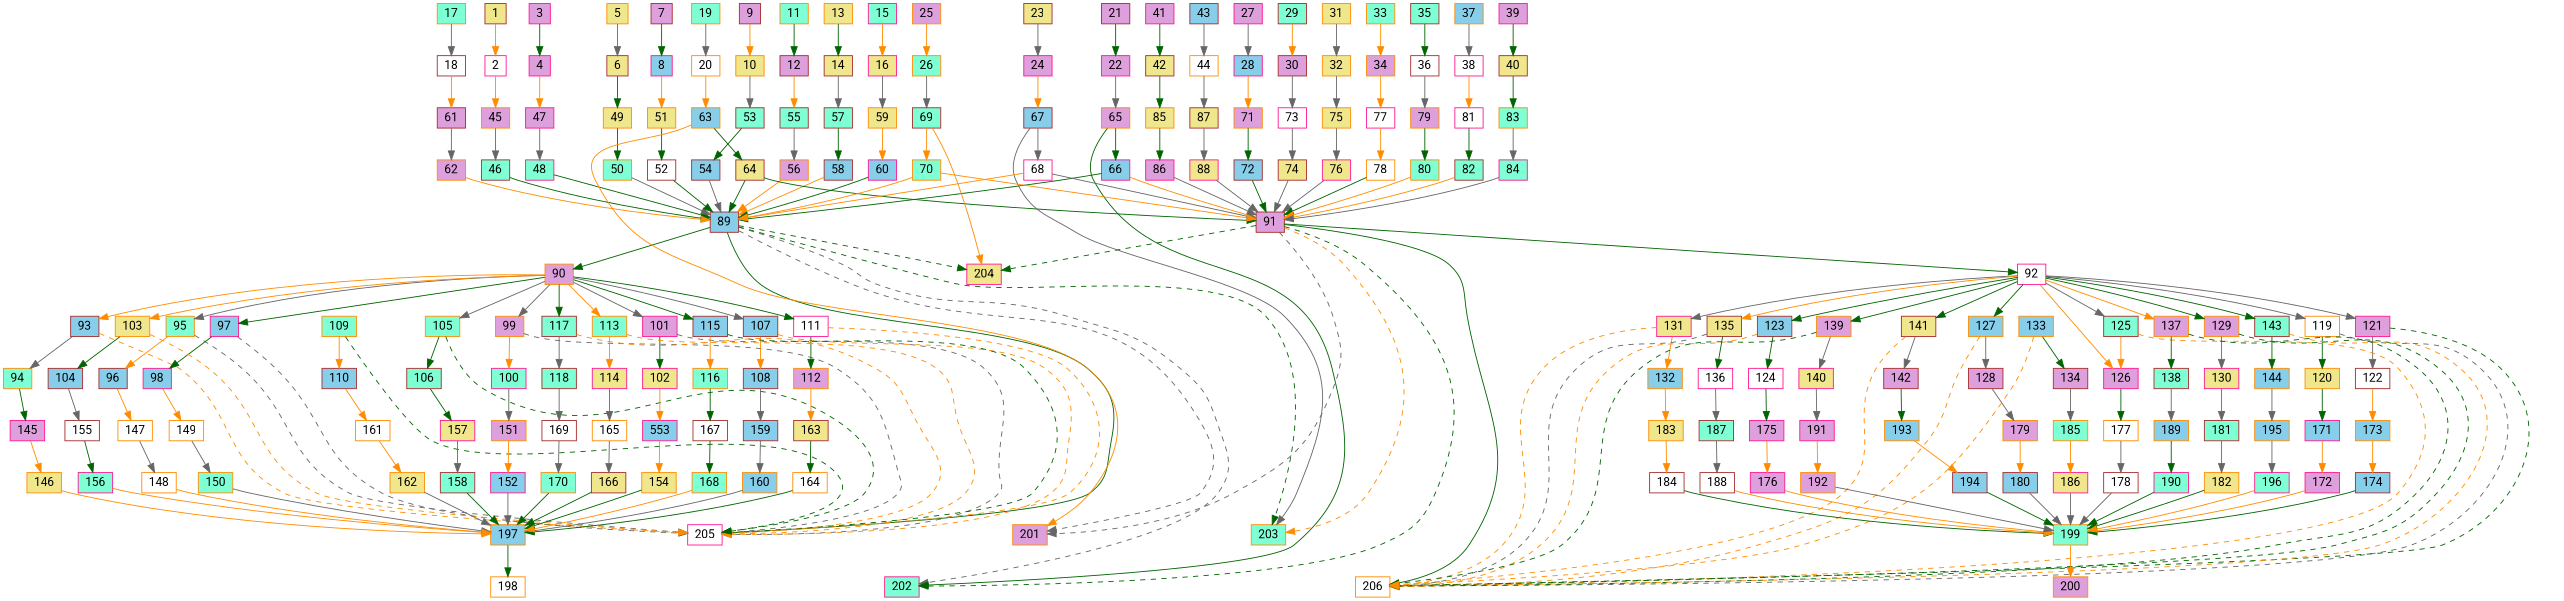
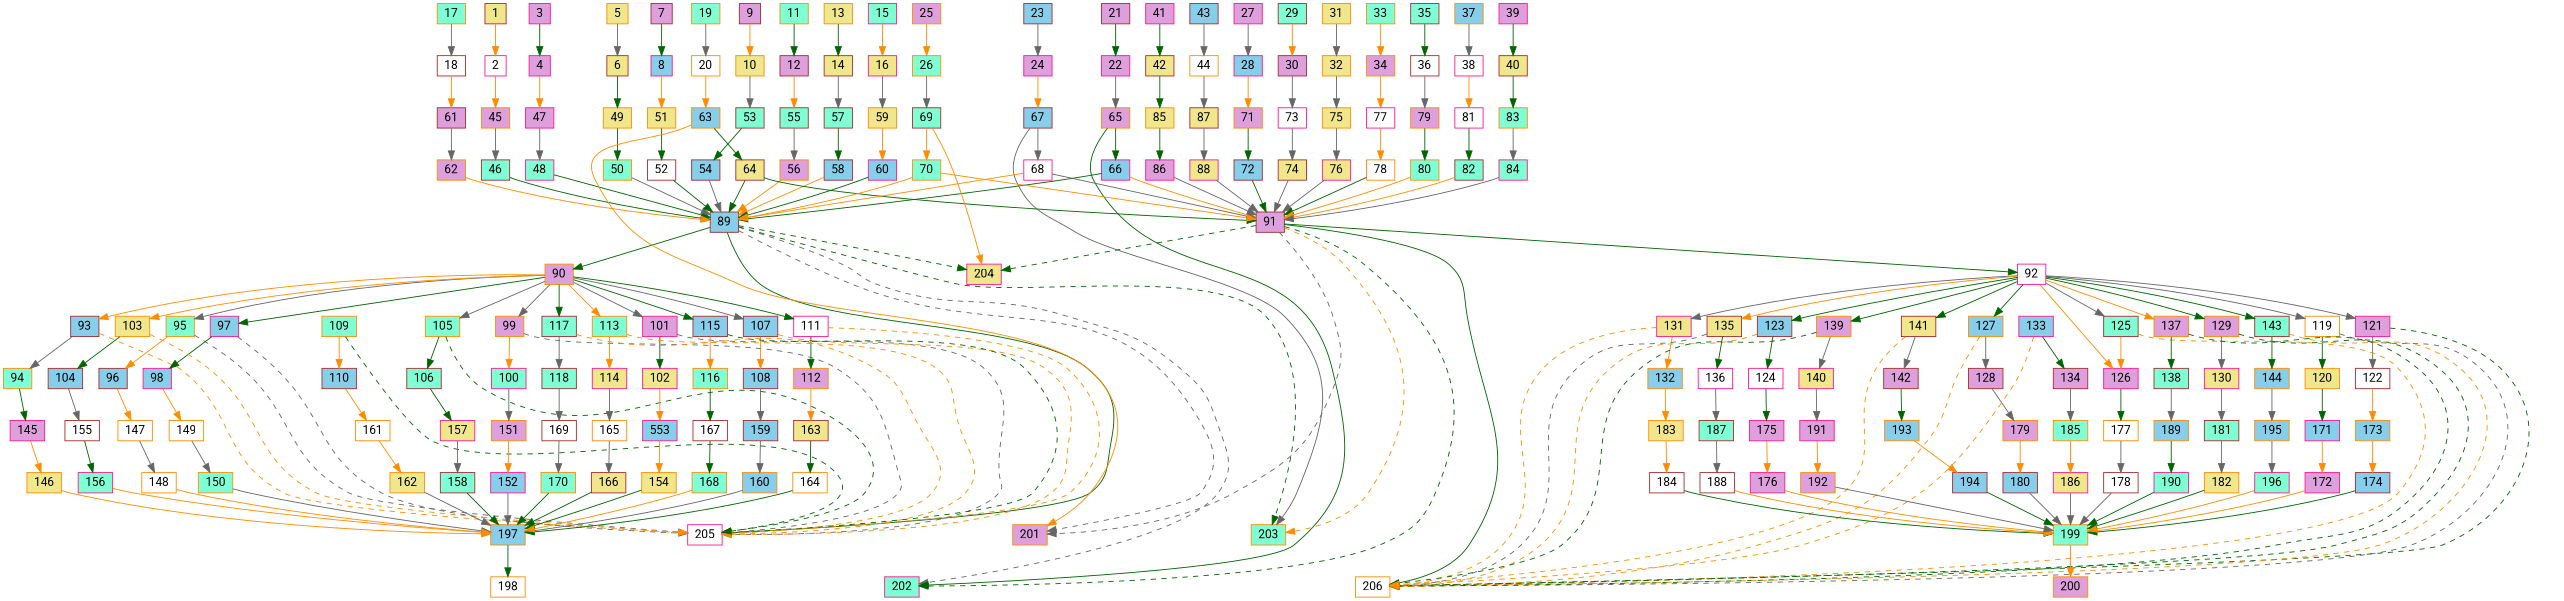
node "23": fillcolor khaki -> skyblue
node "133": color darkorange -> deeppink
